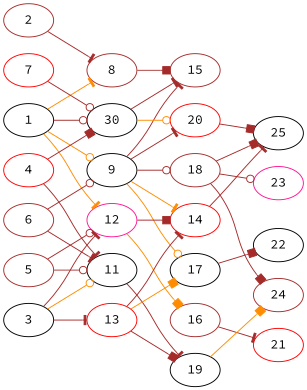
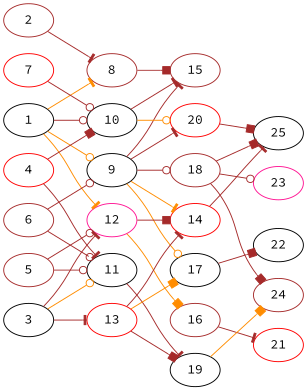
node "30": label "30" -> "10"
edge "6" -> "11": arrowhead tee -> odot
